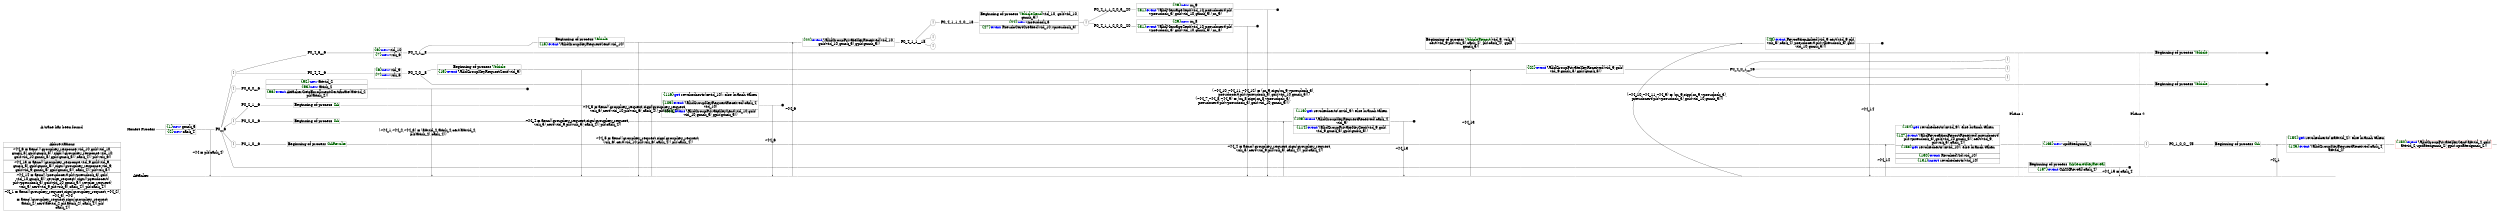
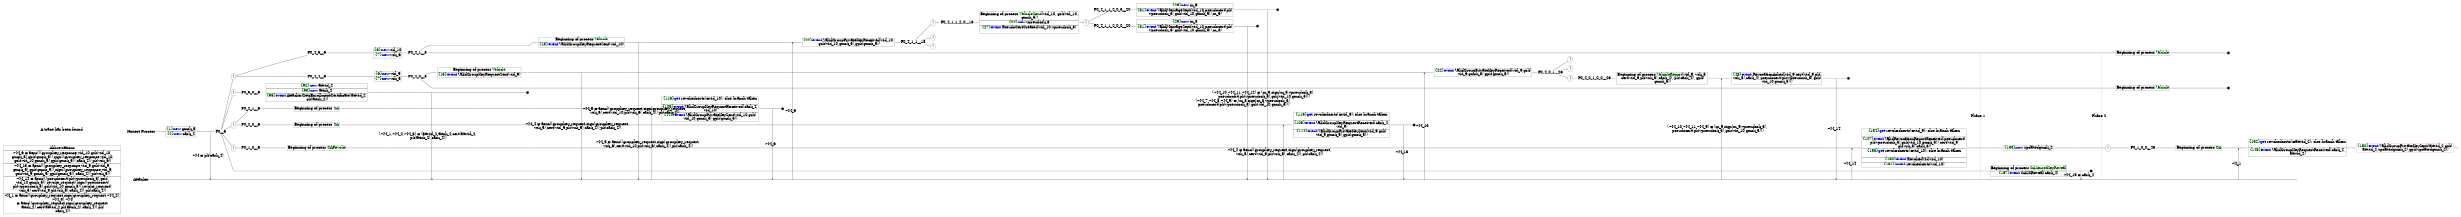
node "P0_4_0_1_0_0__26": added
node "{154}": text "pk(vsk_5),cask_4))" -> "pk(vsk_5),cask_3))"
